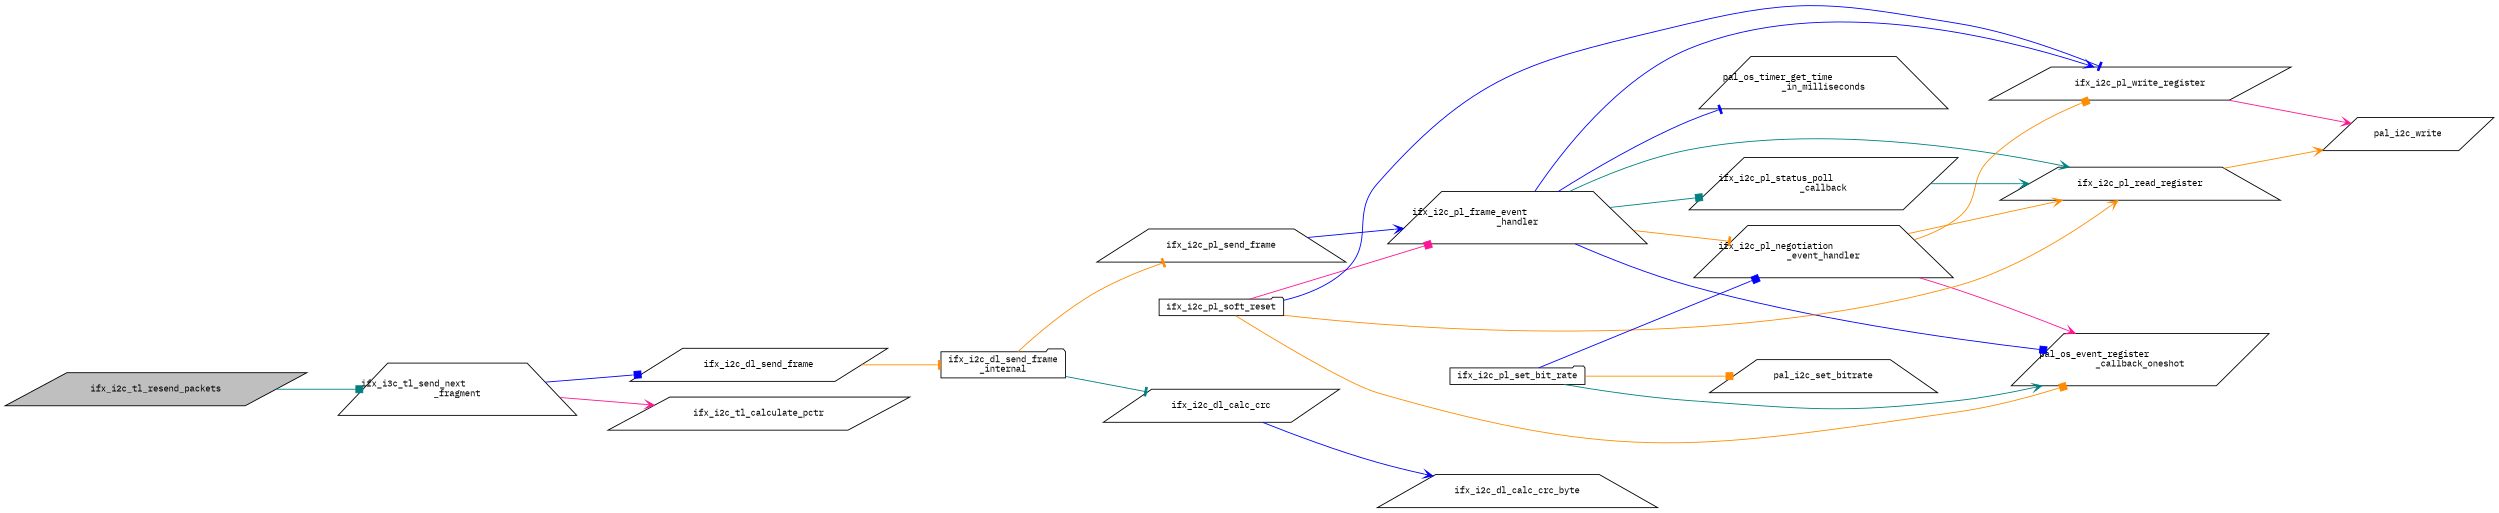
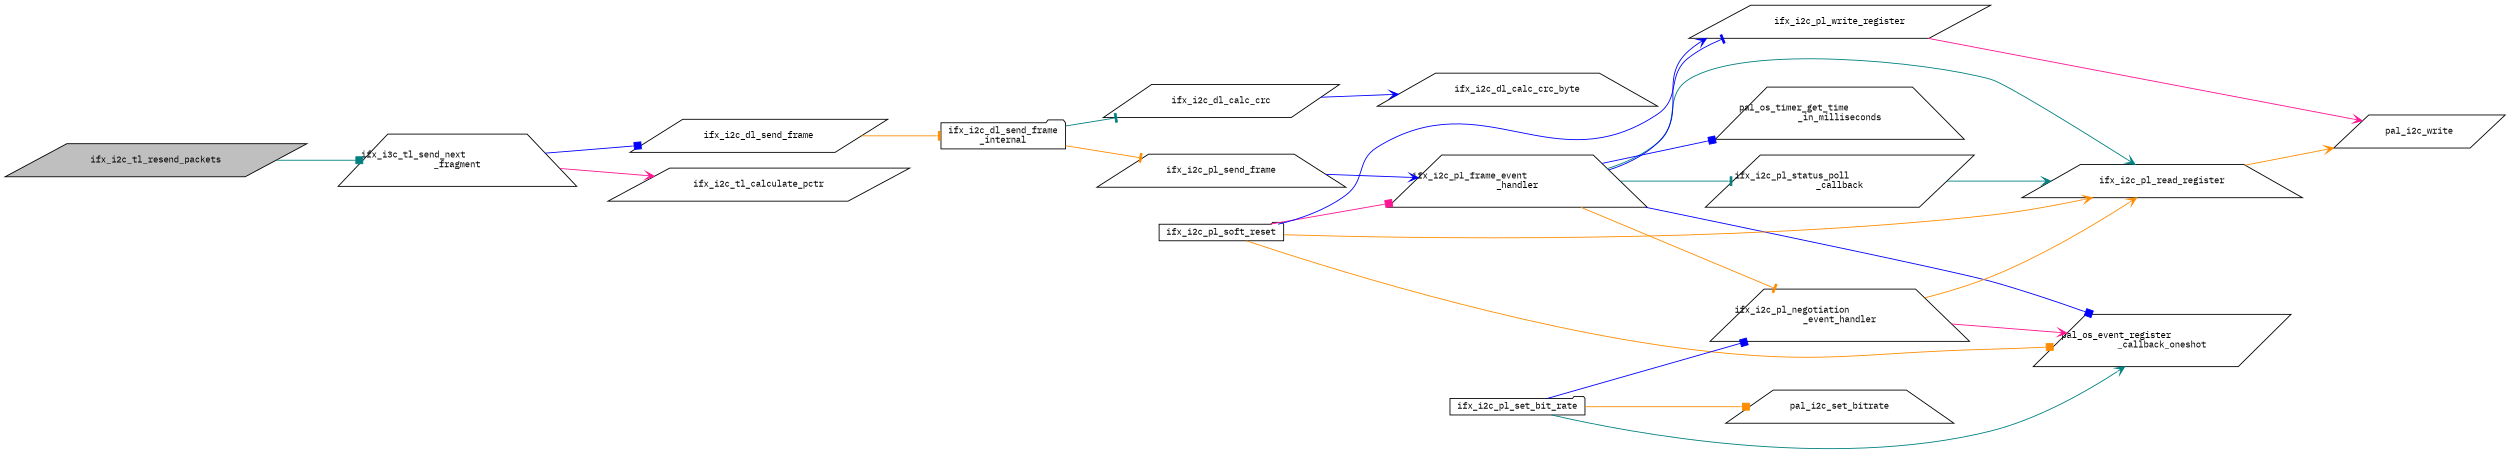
edge "ifx_i2c_pl_frame_event _handler" -> "pal_os_timer_get_time _in_milliseconds": arrowhead tee -> box
edge "ifx_i2c_pl_negotiation _event_handler" -> "ifx_i2c_pl_write_register": removed
edge "ifx_i2c_pl_frame_event _handler" -> "ifx_i2c_pl_status_poll _callback": arrowhead box -> tee
